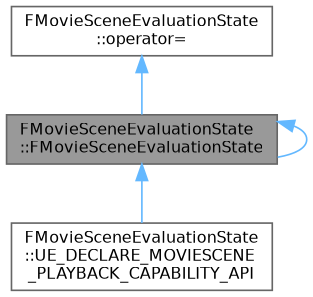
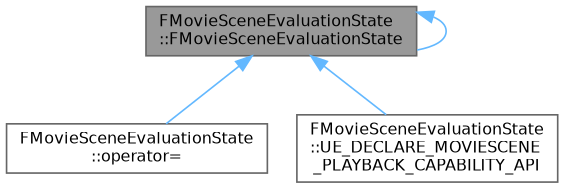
edge "FMovieSceneEvaluationState ::FMovieSceneEvaluationState" -> "FMovieSceneEvaluationState ::operator=": reversed
